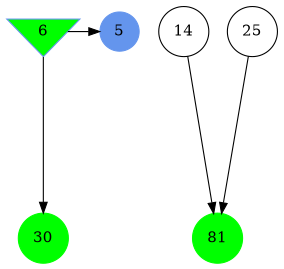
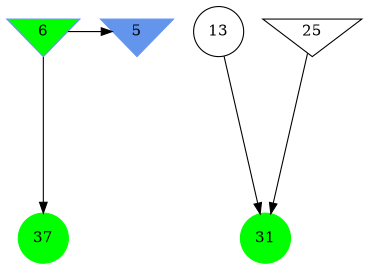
node "5": shape circle -> invtriangle
node "14": label "14" -> "13"
node "25": shape circle -> invtriangle
node "30": label "30" -> "37"
node "81": label "81" -> "31"
